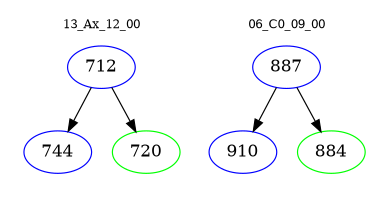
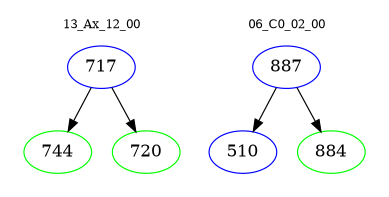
cluster "06_C0_09_00": label "06_C0_09_00" -> "06_C0_02_00"
node "712": label "712" -> "717"
node "744": color blue -> green
node "910": label "910" -> "510"
